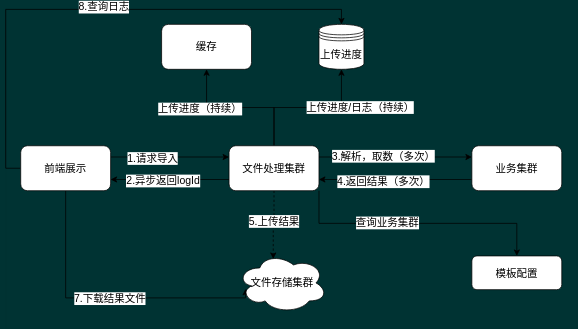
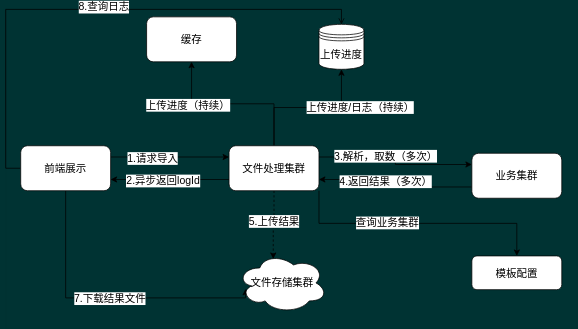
edge "前端展示" -> "上传进度": arrowhead classic -> open
node "缓存": moved (207, 47) -> (192, 39)
node "业务集群": moved (517, 168) -> (517, 176)
